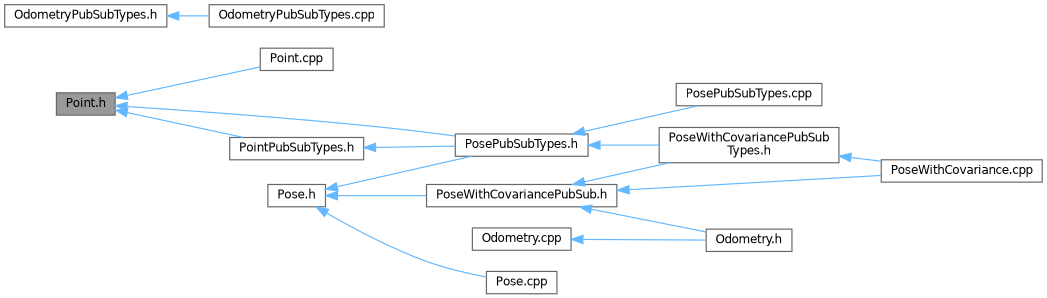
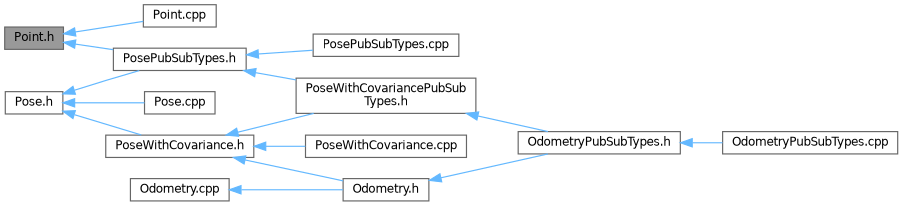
node "PointPubSubTypes.h": removed
edge "PoseWithCovariance.cpp" -> "PoseWithCovariancePubSub Types.h": now "OdometryPubSubTypes.h" -> "PoseWithCovariancePubSub Types.h"
edge "OdometryPubSubTypes.h" -> "Odometry.h": added
node "PoseWithCovariancePubSub.h": label "PoseWithCovariancePubSub.h" -> "PoseWithCovariance.h"
